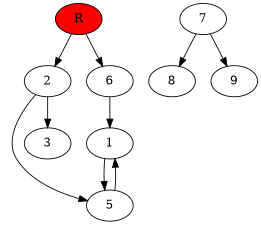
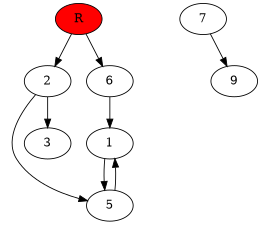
node "8": removed
